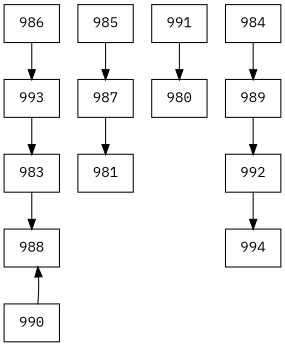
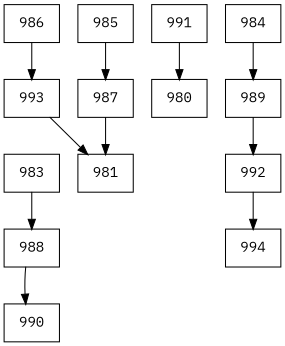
edge "993" -> "983": now "993" -> "981"
edge "990" -> "988": reversed
